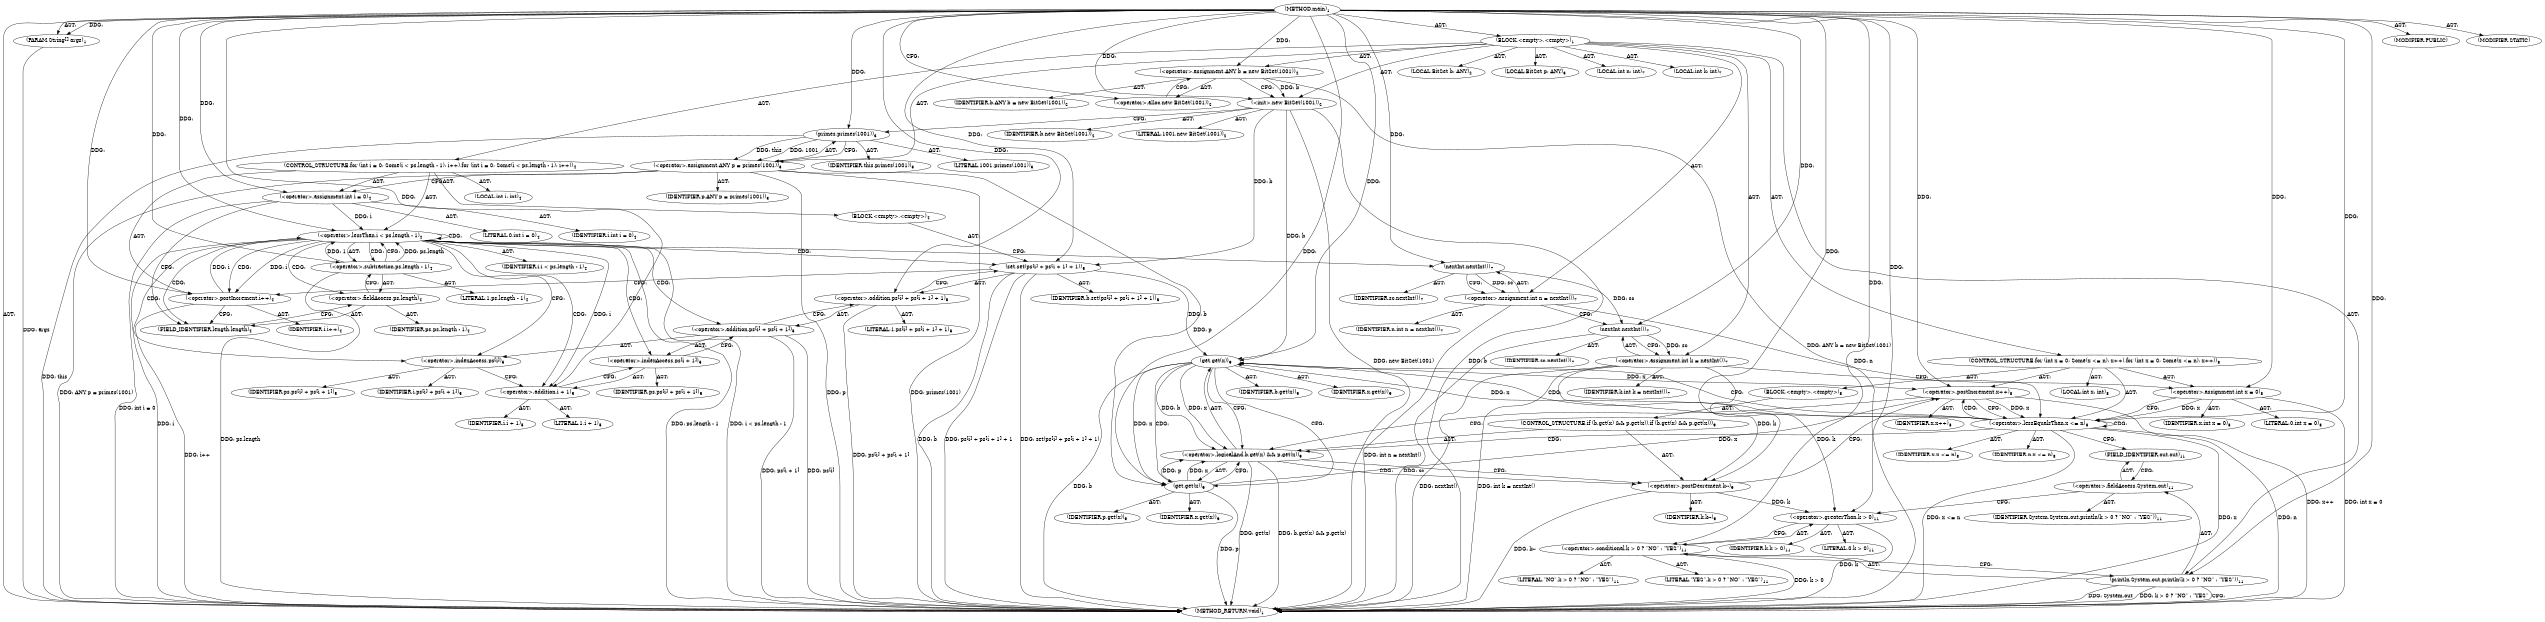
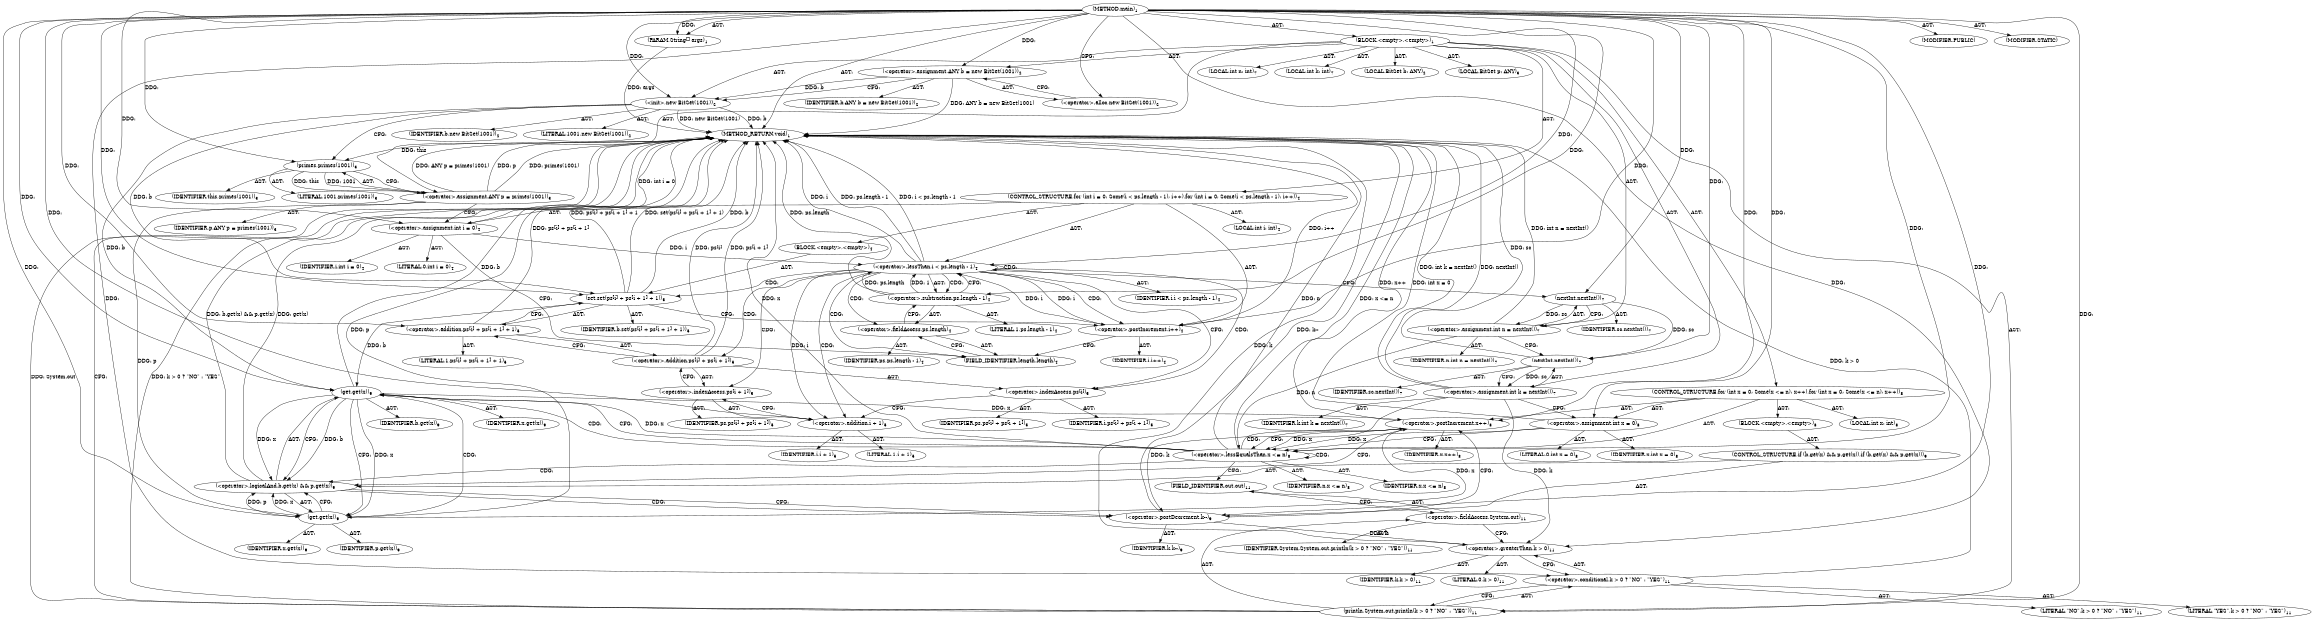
edge "(primes,primes(1001))" -> "(METHOD_RETURN,void)": reversed
